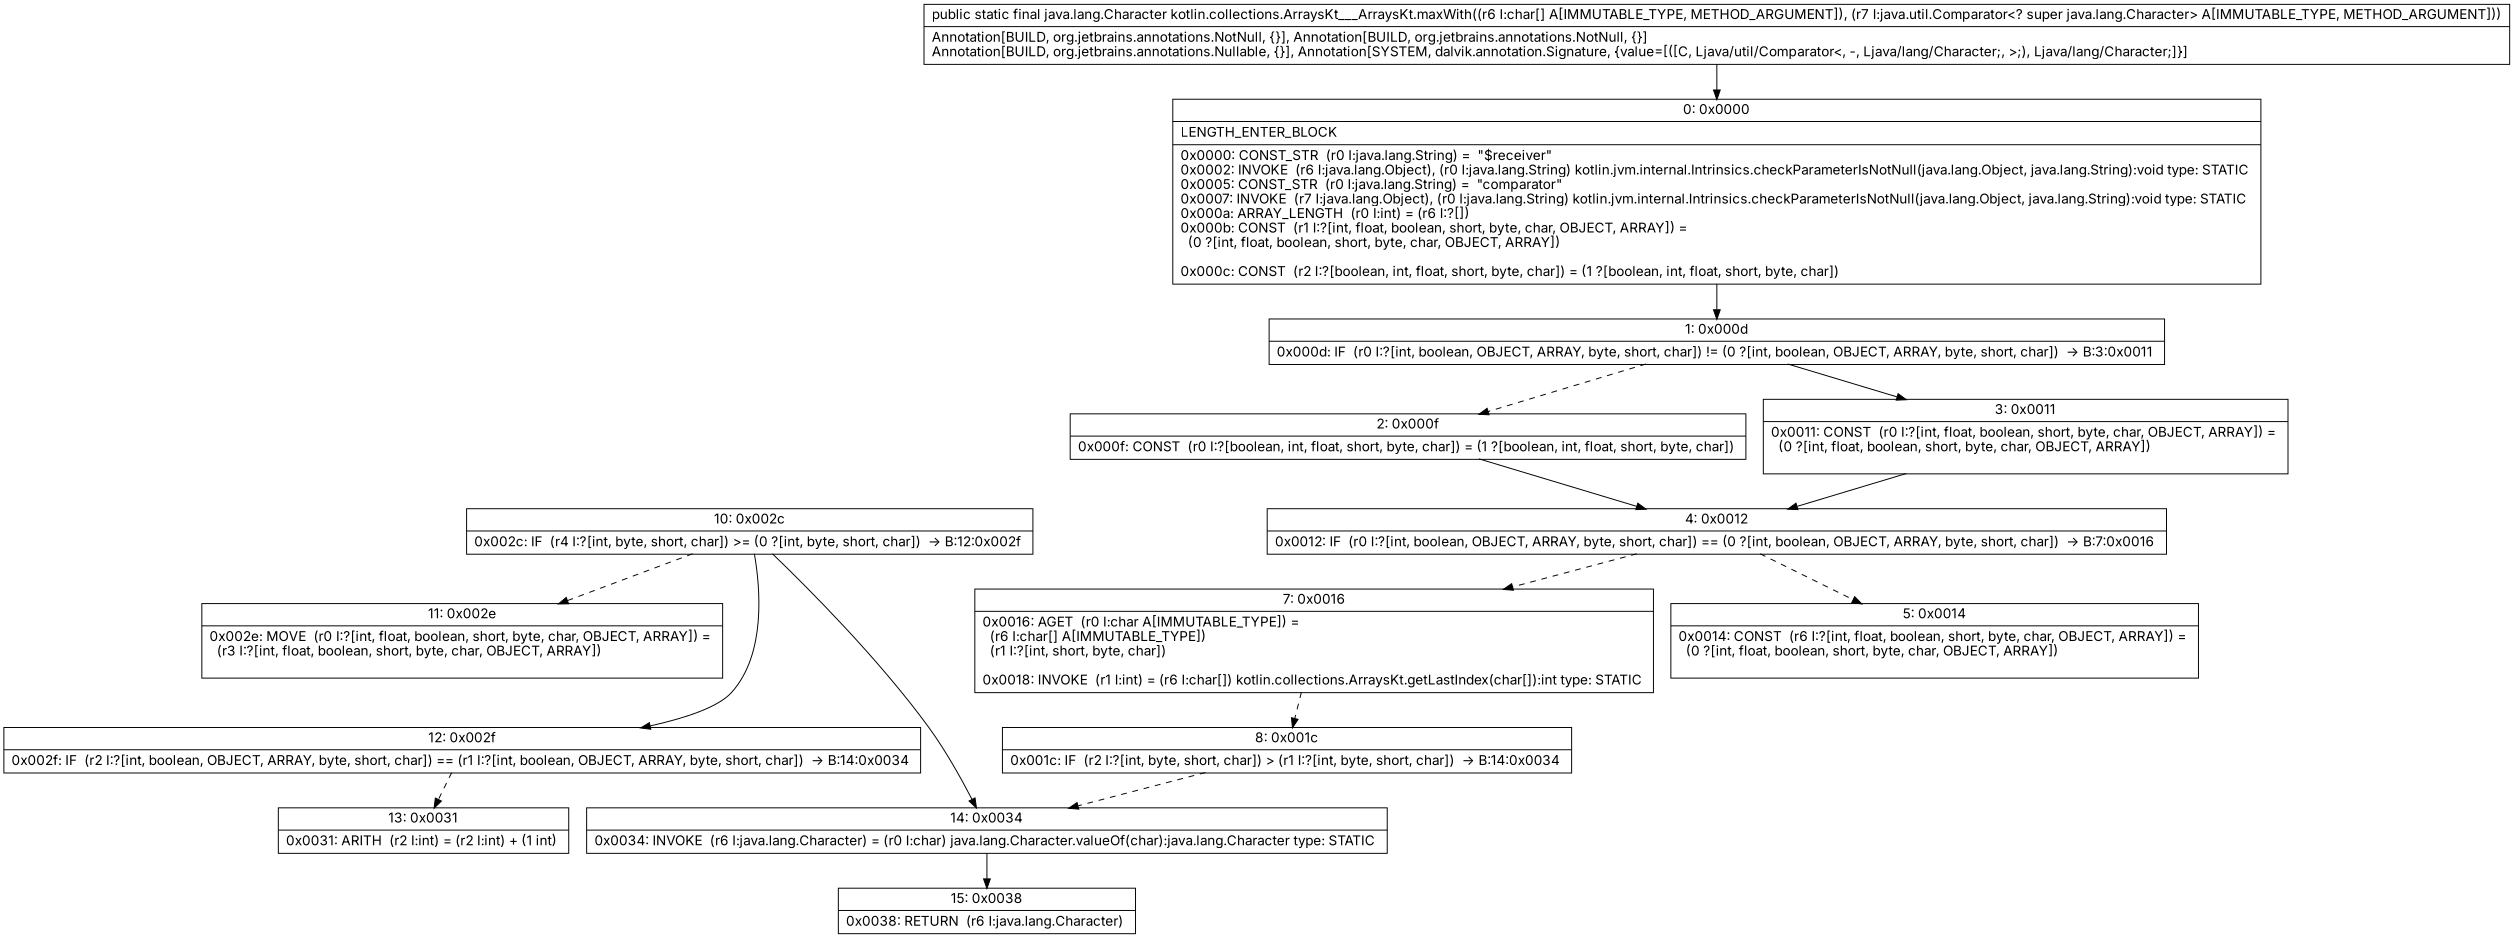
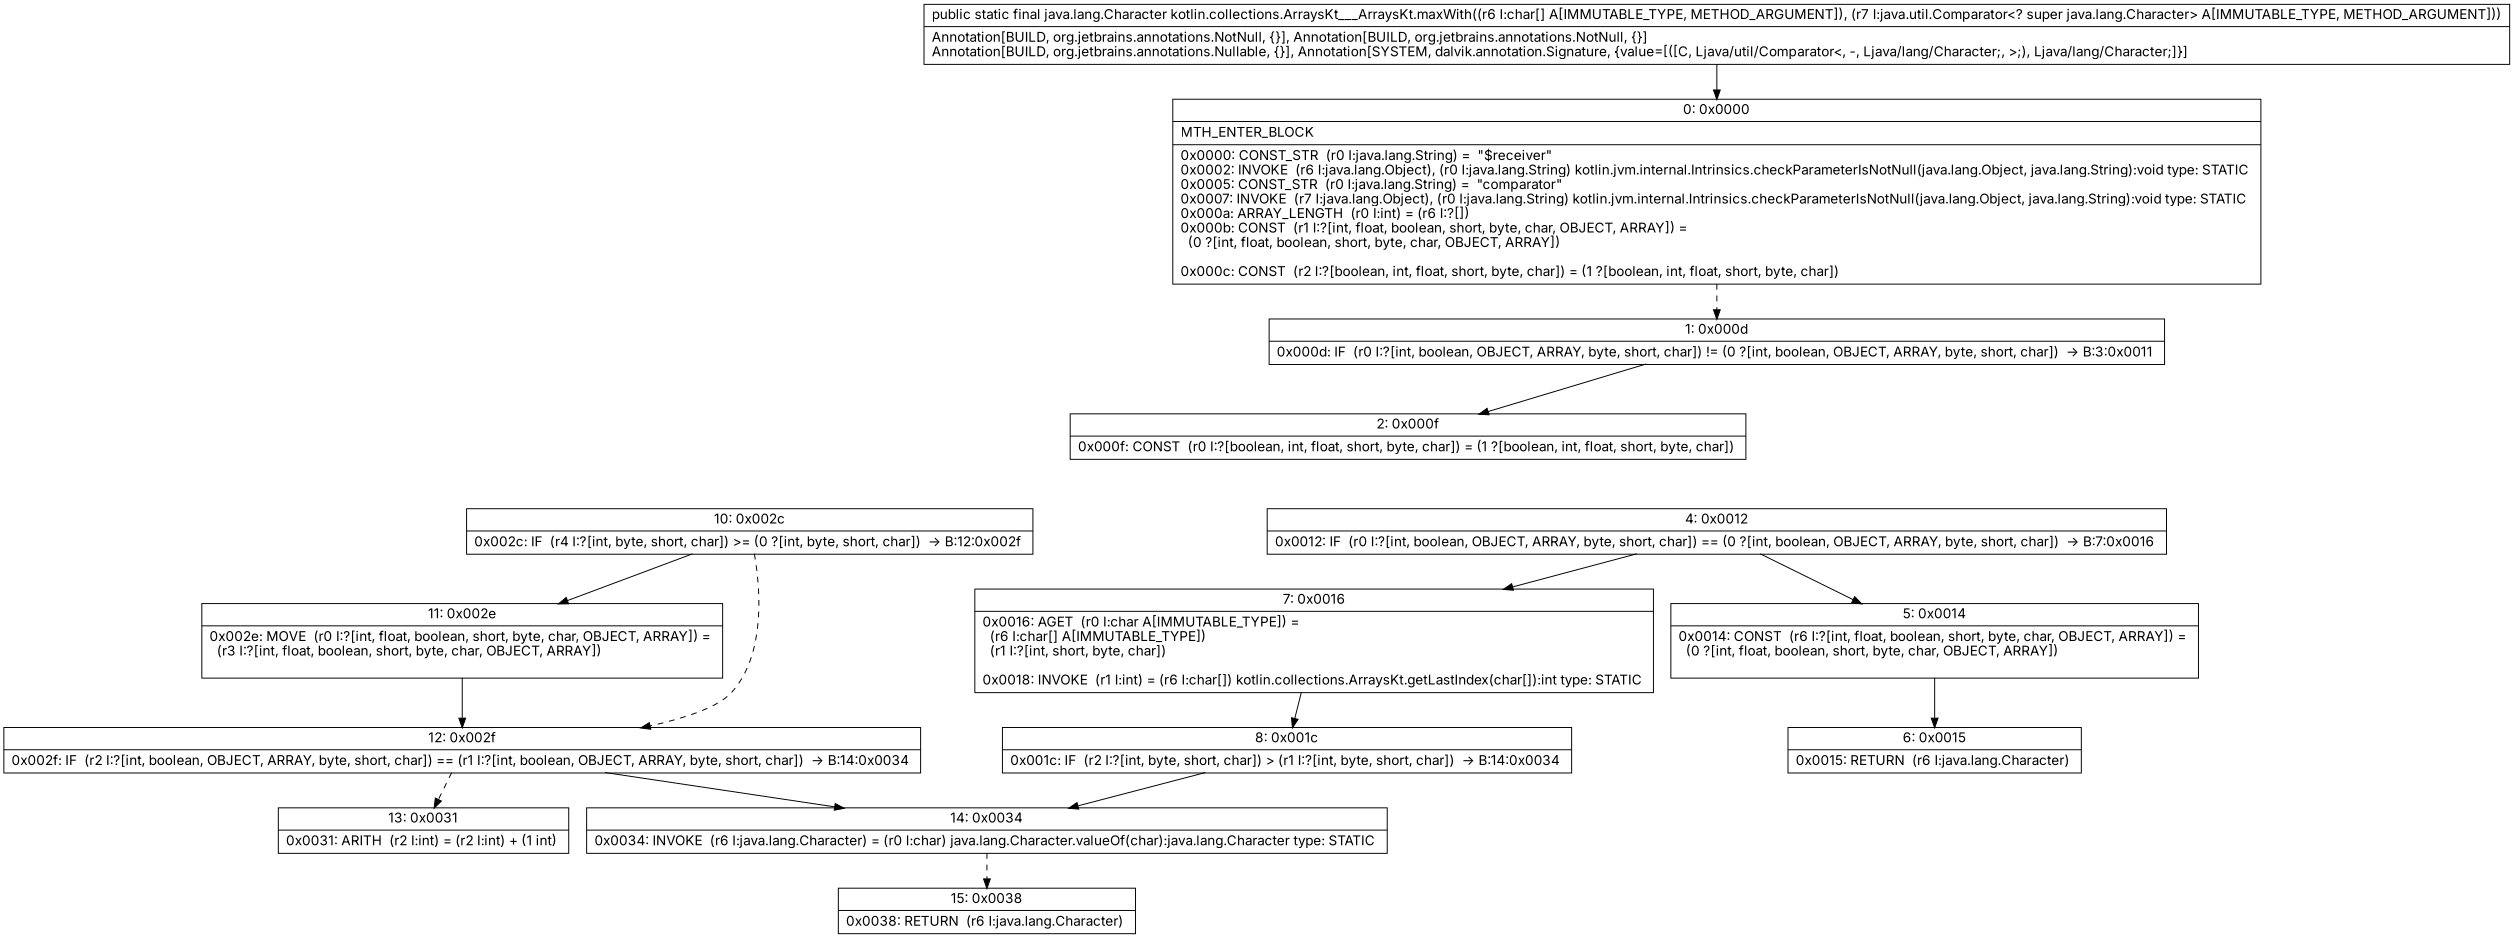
node "0: 0x0000": text "LENGTH_ENTER_BLOCK" -> "MTH_ENTER_BLOCK"
edge "0: 0x0000" -> "1: 0x000d": style solid -> dashed
edge "1: 0x000d" -> "2: 0x000f": style dashed -> solid
node "3: 0x0011": removed
edge "2: 0x000f" -> "4: 0x0012": removed
edge "4: 0x0012" -> "7: 0x0016": style dashed -> solid
edge "10: 0x002c" -> "11: 0x002e": style dashed -> solid
edge "4: 0x0012" -> "5: 0x0014": style dashed -> solid
edge "10: 0x002c" -> "12: 0x002f": style solid -> dashed
edge "10: 0x002c" -> "14: 0x0034": now "12: 0x002f" -> "14: 0x0034"
edge "11: 0x002e" -> "12: 0x002f": added
edge "7: 0x0016" -> "8: 0x001c": style dashed -> solid
node "6: 0x0015": added
edge "8: 0x001c" -> "14: 0x0034": style dashed -> solid
edge "14: 0x0034" -> "15: 0x0038": style solid -> dashed
